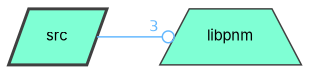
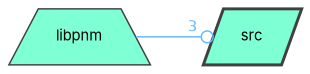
edge "src" -> "libpnm": reversed
